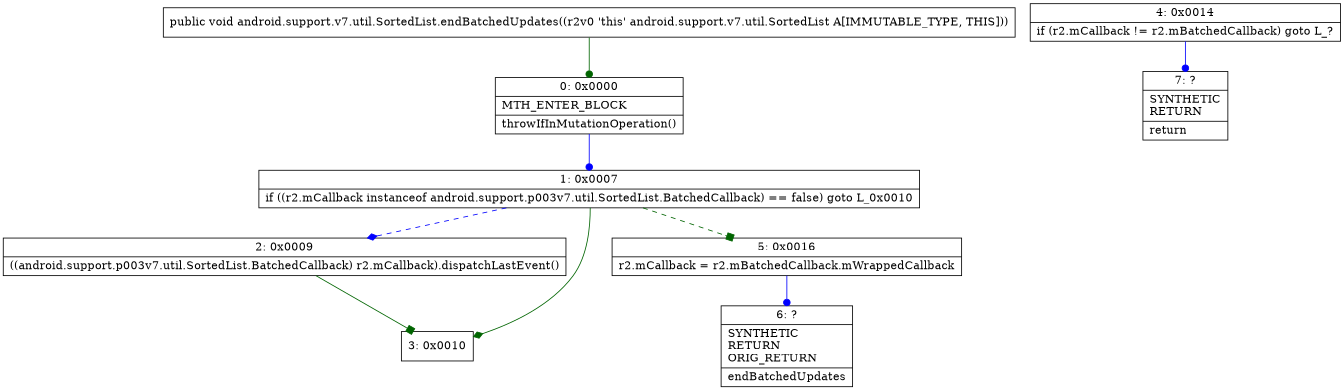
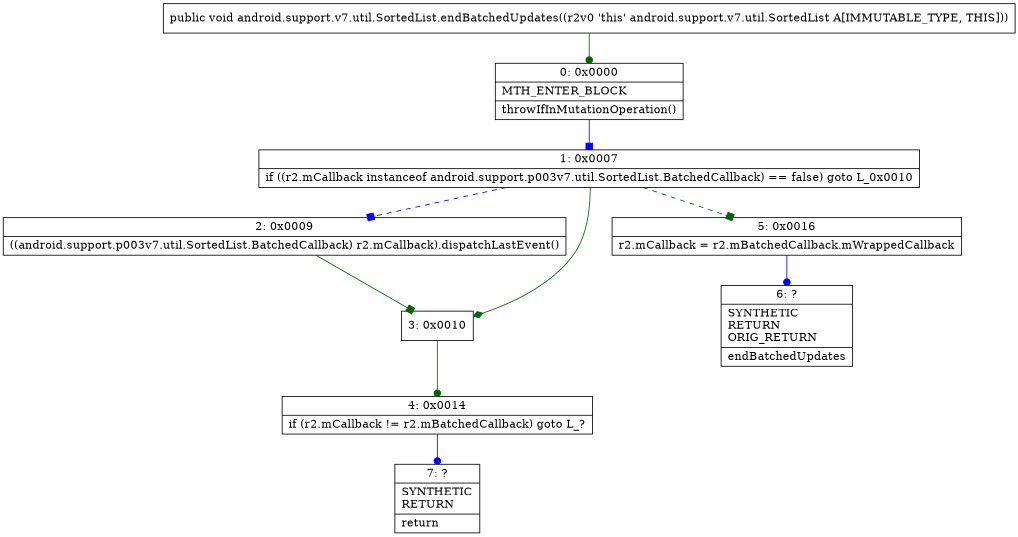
edge "0: 0x0000" -> "1: 0x0007": arrowhead dot -> box
edge "1: 0x0007" -> "2: 0x0009": arrowhead diamond -> box
edge "3: 0x0010" -> "4: 0x0014": added
